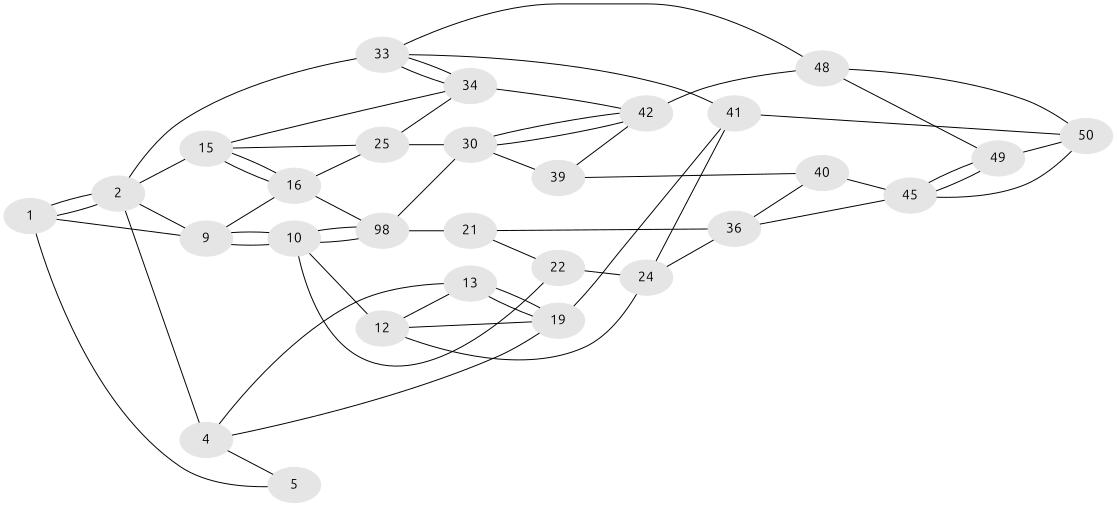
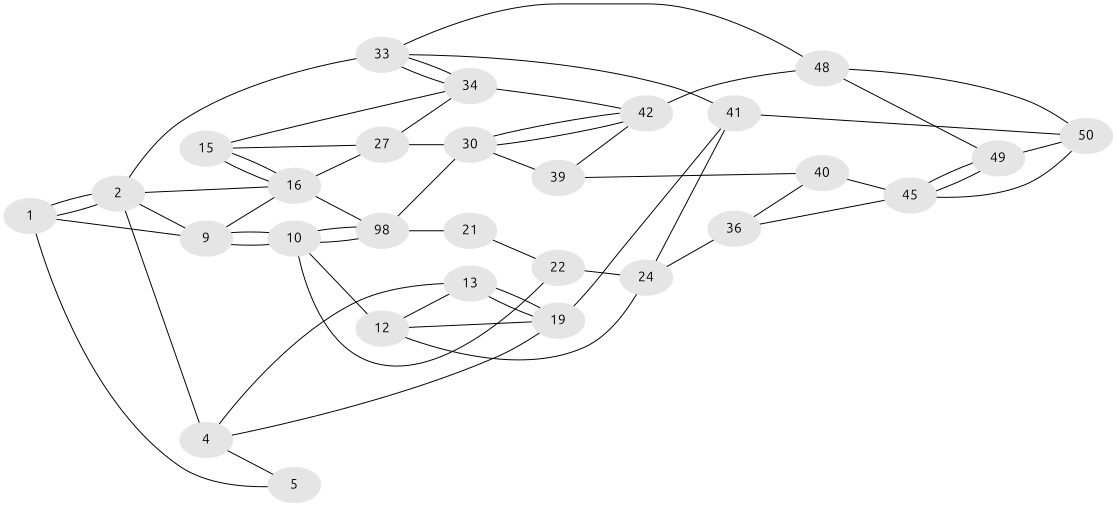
node "25": label "25" -> "27"
edge "15" -- "2": now "16" -- "2"
edge "36" -- "21": removed
